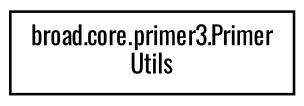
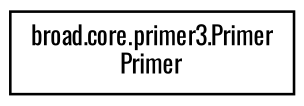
node "broad.core.primer3.Primer Utils": label "broad.core.primer3.Primer Utils" -> "broad.core.primer3.Primer Primer"
